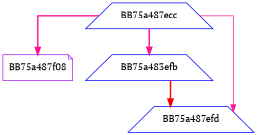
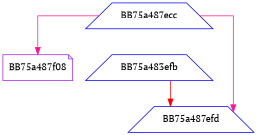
edge "BB75a487ecc" -> "BB75a487f08": style bold -> solid
edge "BB75a487ecc" -> "BB75a483efb": removed
edge "BB75a483efb" -> "BB75a487efd": style bold -> solid
